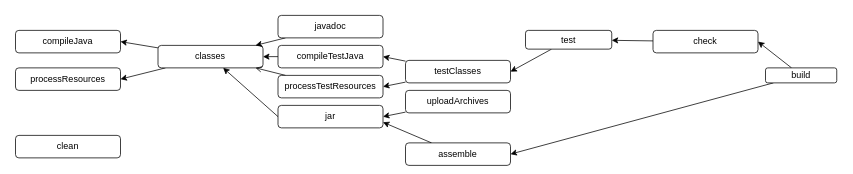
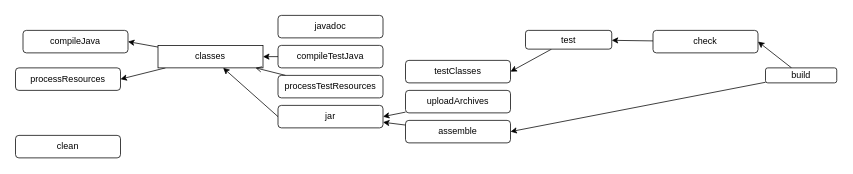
node "compileJava": moved (68, 42) -> (75, 42)
edge "javadoc" -> "classes": removed
node "classes": shape rounded rectangle -> rectangle
edge "testClasses" -> "compileTestJava": removed
edge "testClasses" -> "processTestResources": removed
node "assemble": moved (458, 154) -> (458, 132)
